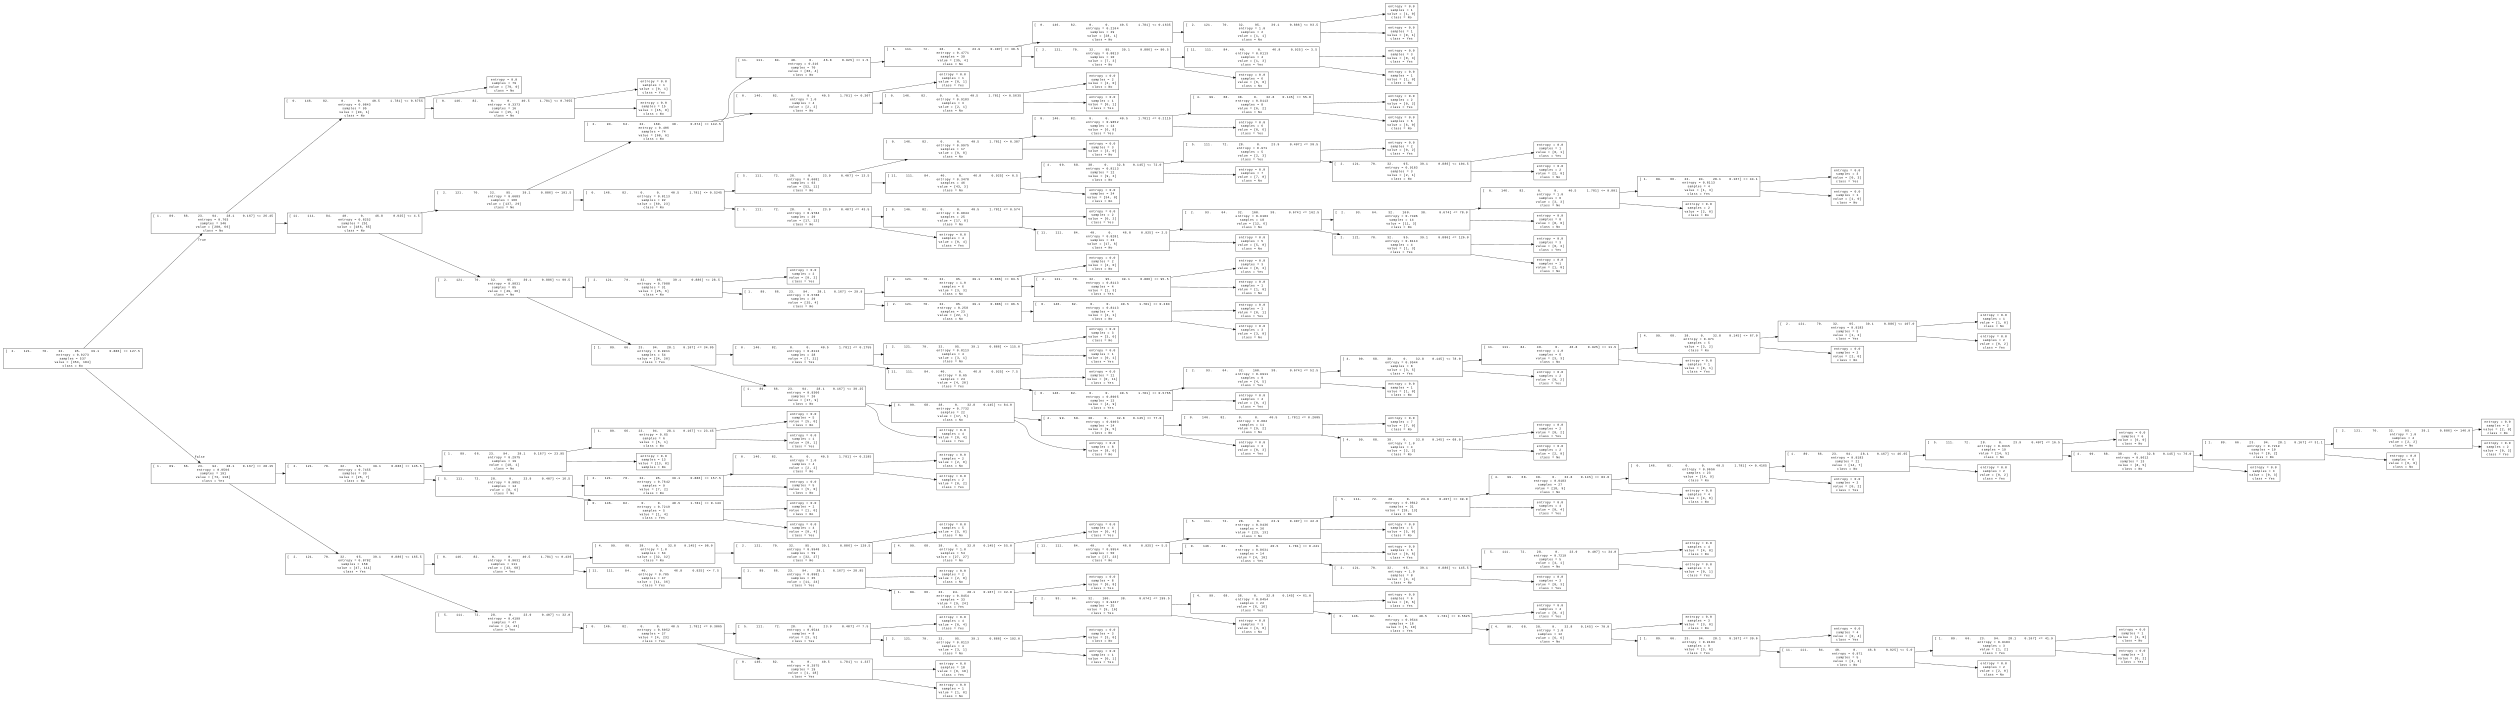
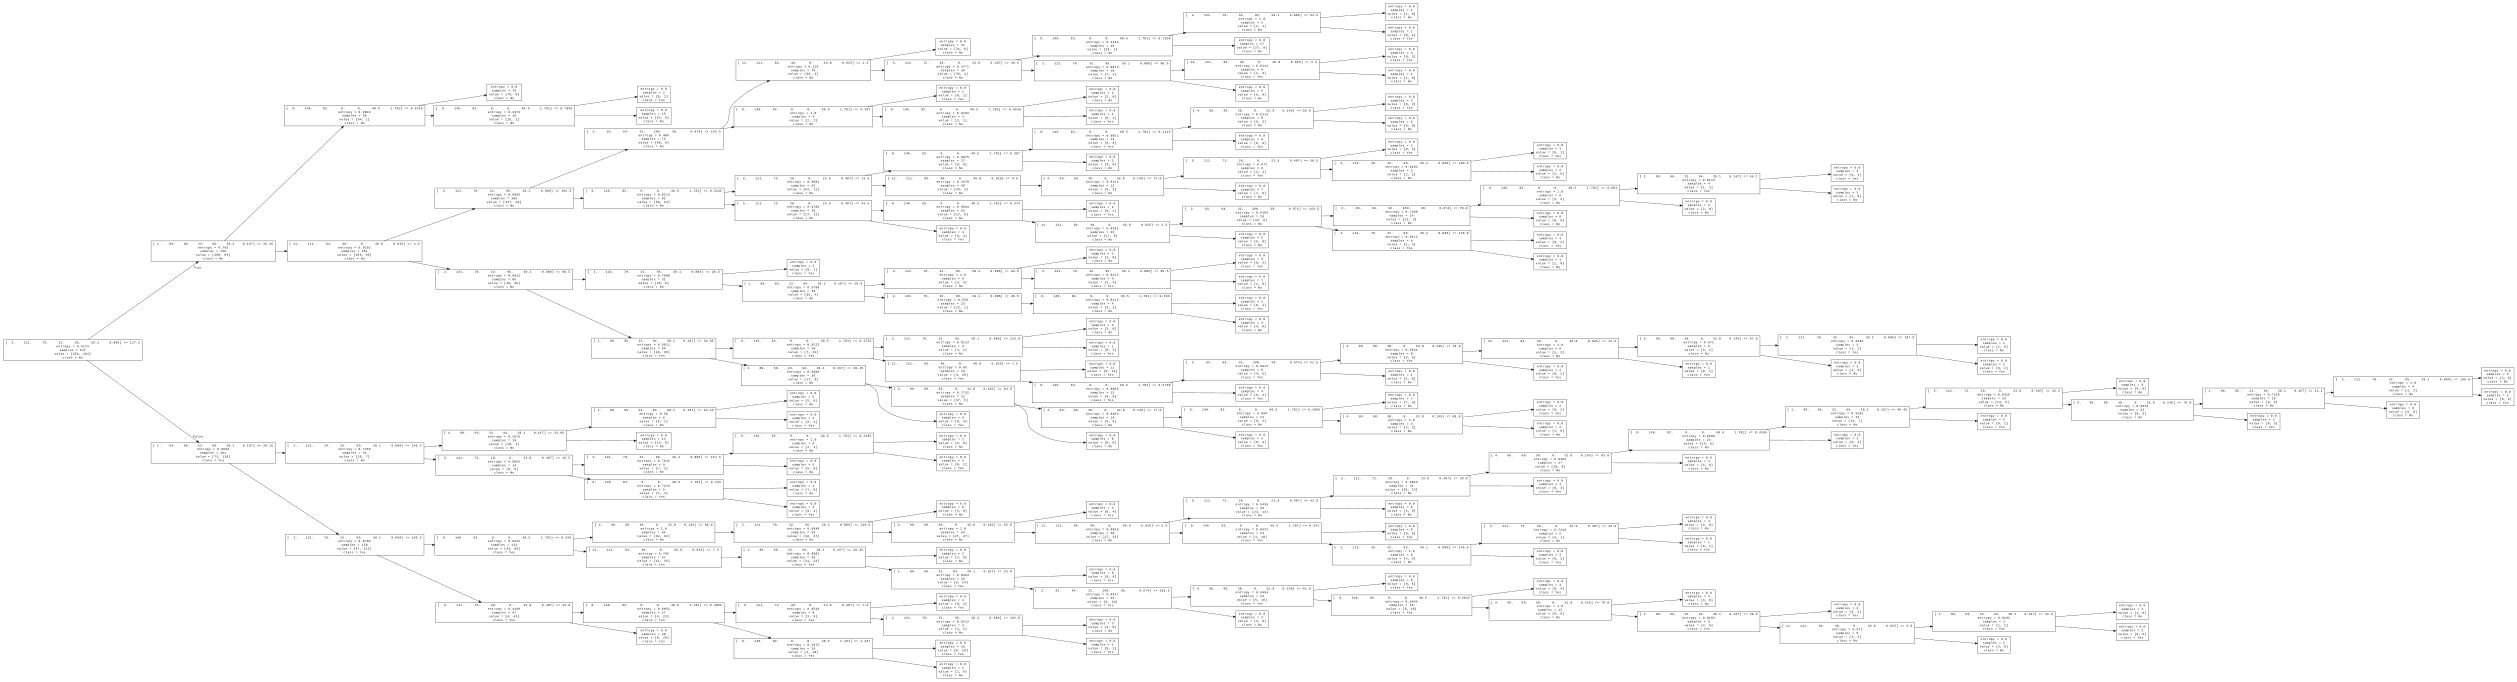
node "entropy = 0.0 samples = 27 value = [27, 0] class = No": added
node "entropy = 0.0 samples = 31 value = [31, 0] class = No": added
node "entropy = 0.0 samples = 34 value = [34, 0] class = No": removed
node "entropy = 0.0 samples = 13 value = [13, 0] samples = No": label "entropy = 0.0 samples = 13 value = [13, 0] samples = No" -> "entropy = 0.0 samples = 13 value = [13, 0] class = No"
node "entropy = 0.0 samples = 20 value = [0, 20] class = Yes": added
